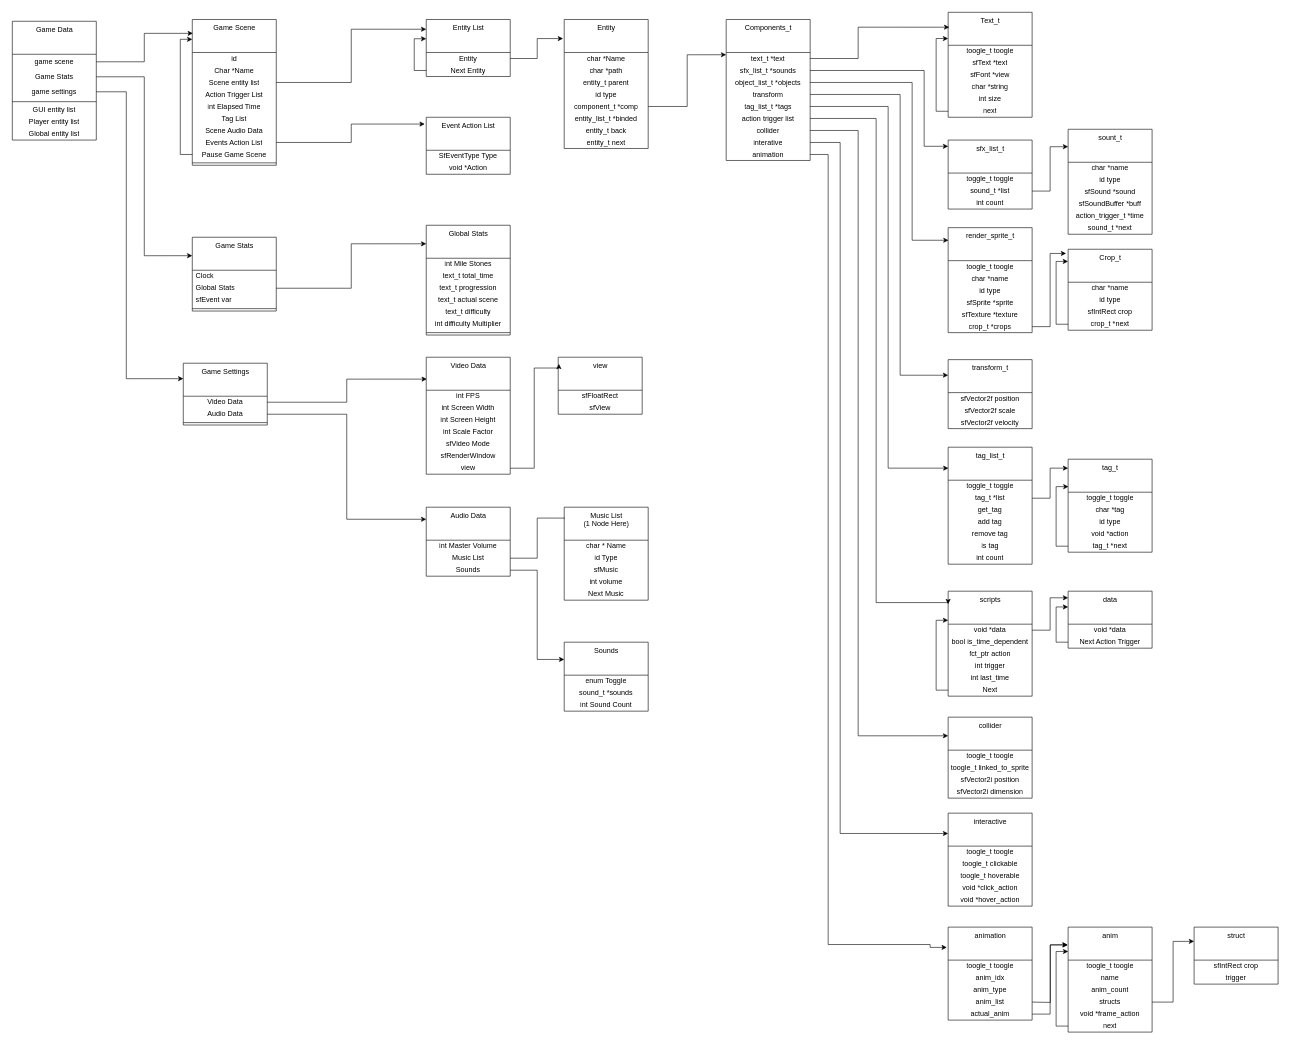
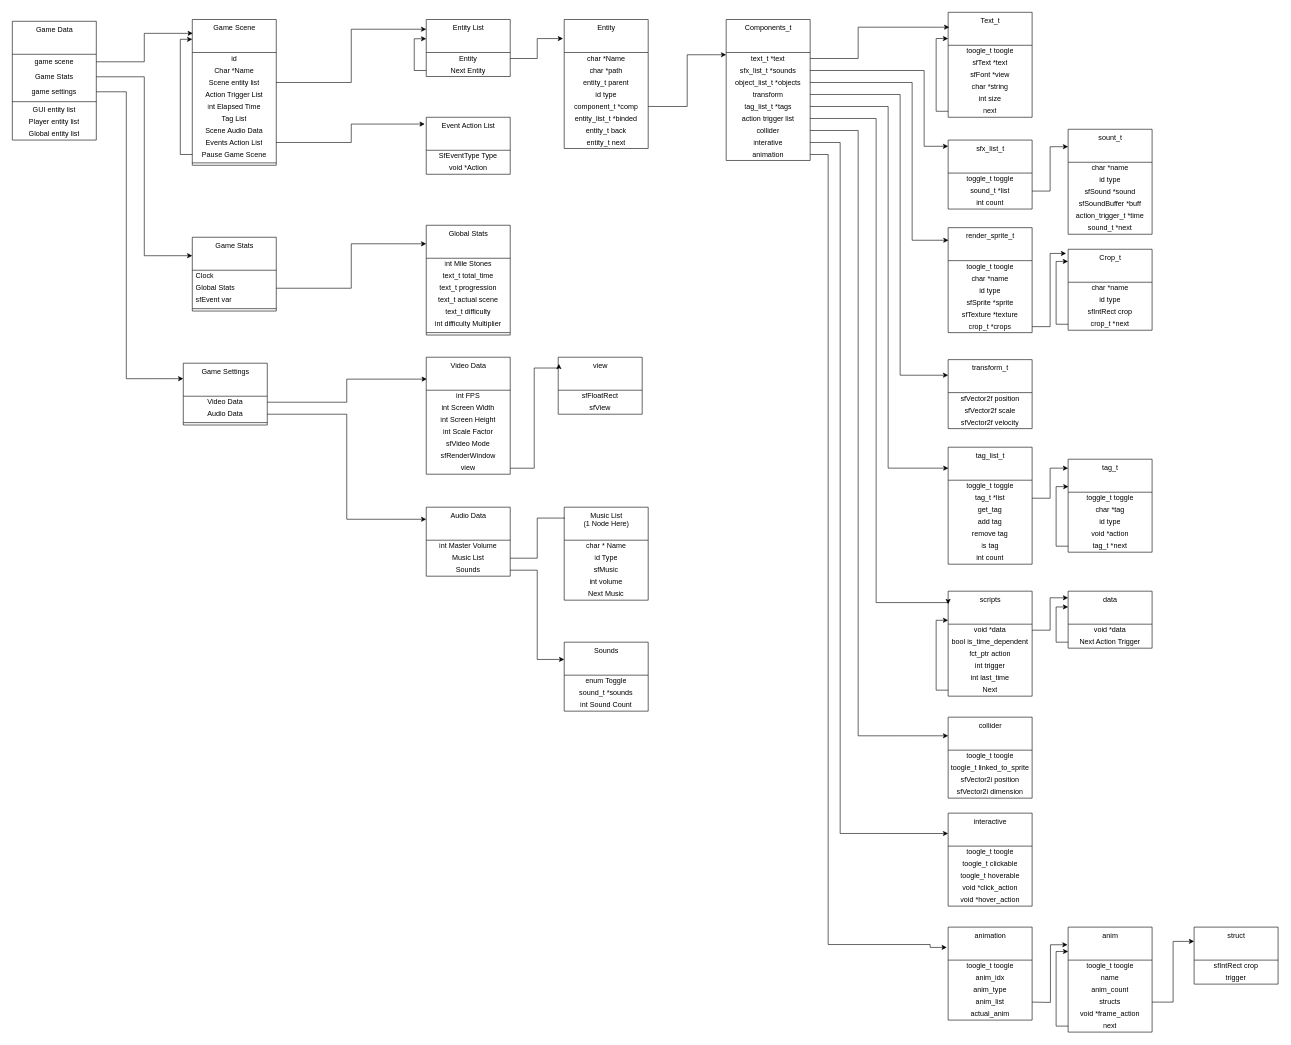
edge "actual_anim" -> "anim": removed
